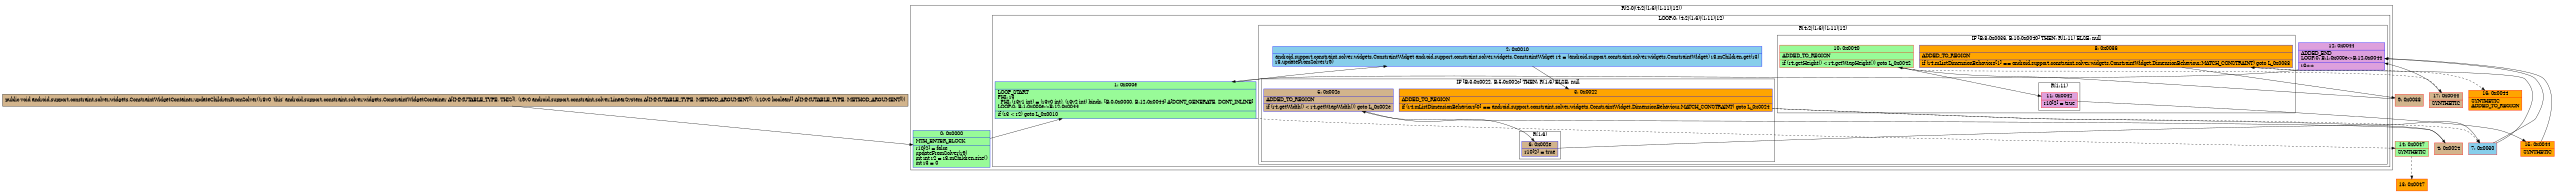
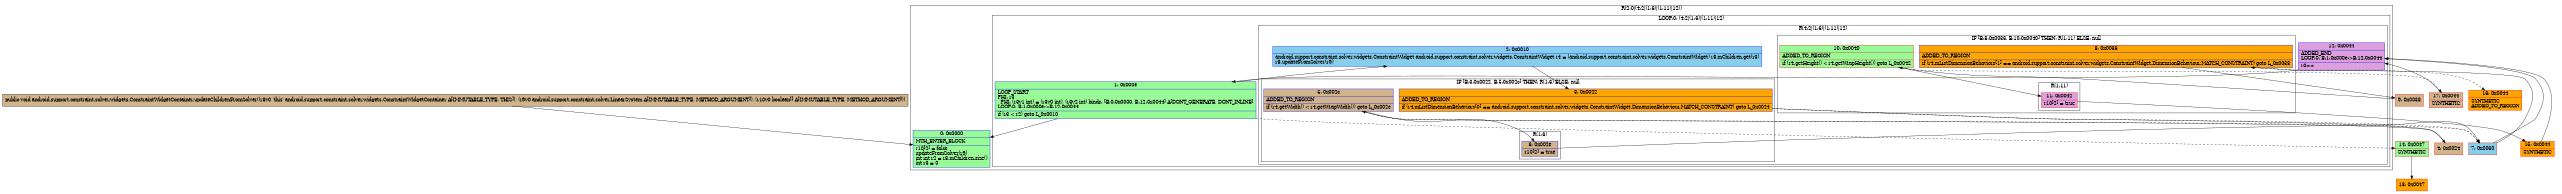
edge "5: 0x002c" -> "7: 0x0030": added
edge "0: 0x0000" -> "1: 0x000e": reversed
edge "14: 0x0047" -> "13: 0x0047": style dashed -> solid
